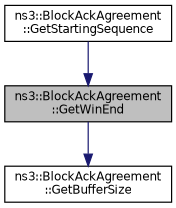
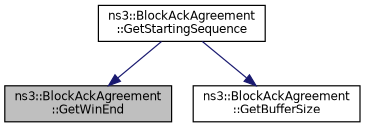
edge "ns3::BlockAckAgreement ::GetWinEnd" -> "ns3::BlockAckAgreement ::GetBufferSize": now "ns3::BlockAckAgreement ::GetStartingSequence" -> "ns3::BlockAckAgreement ::GetBufferSize"
